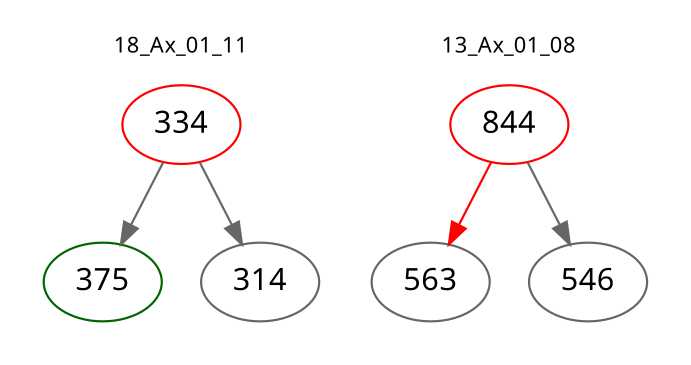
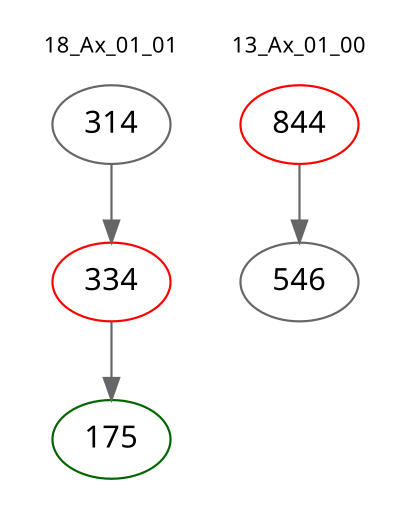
cluster "18_Ax_01_11": label "18_Ax_01_11" -> "18_Ax_01_01"
cluster "13_Ax_01_08": label "13_Ax_01_08" -> "13_Ax_01_00"
edge "334" -> "314": reversed
node "375": label "375" -> "175"
node "563": removed
